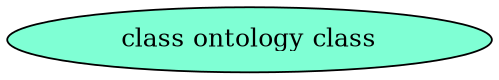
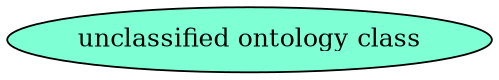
node "class ontology class": label "class ontology class" -> "unclassified ontology class"
